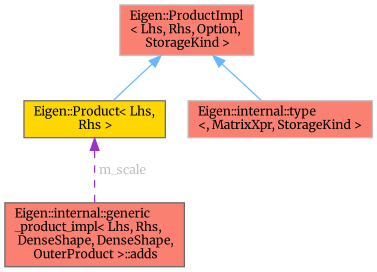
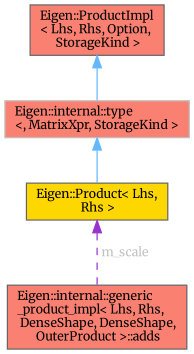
node "Eigen::ProductImpl < Lhs, Rhs, Option, StorageKind >": color grey75 -> gray40
edge "Eigen::Product< Lhs, Rhs >" -> "Eigen::ProductImpl < Lhs, Rhs, Option, StorageKind >": now "Eigen::Product< Lhs, Rhs >" -> "Eigen::internal::type <, MatrixXpr, StorageKind >"
